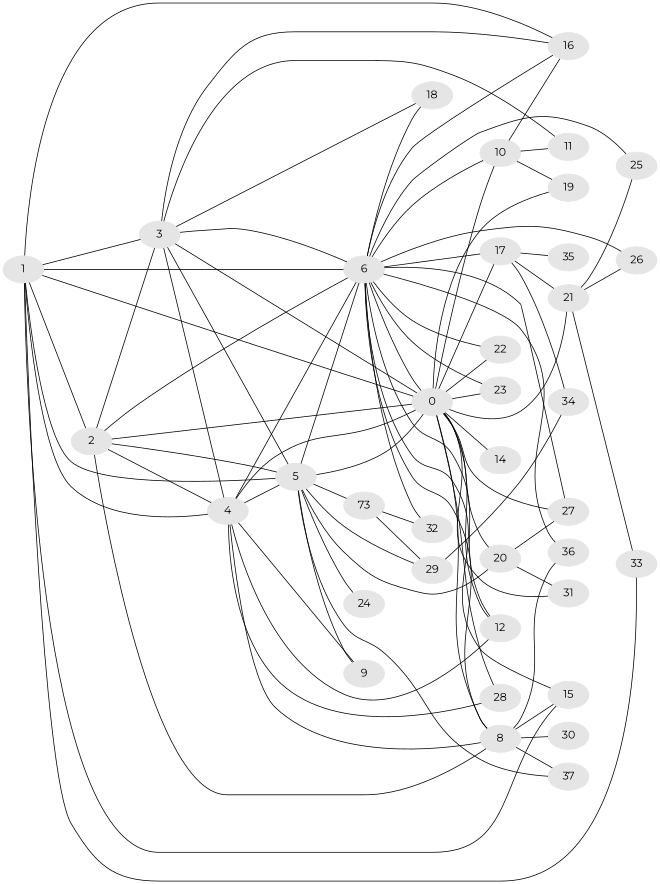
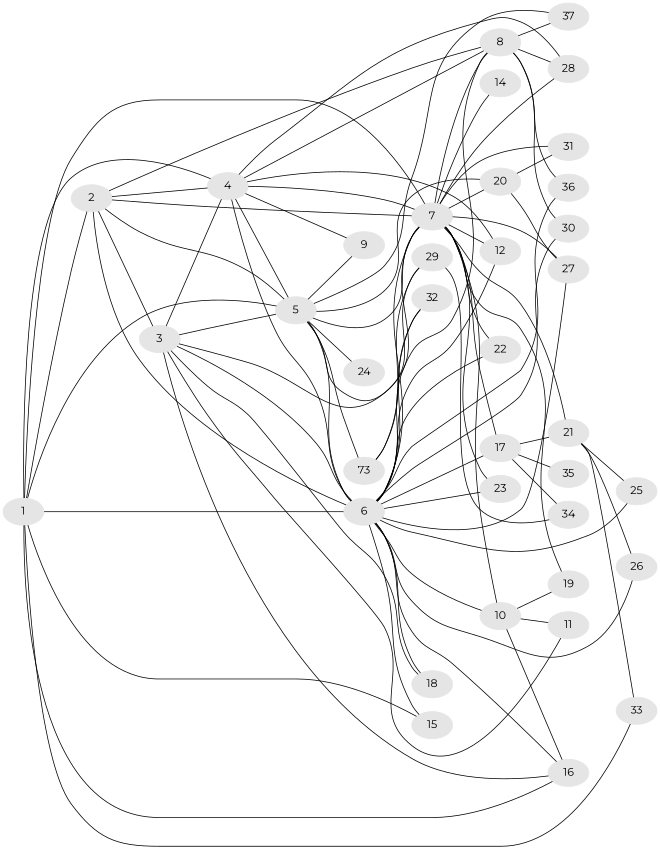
edge "3" -- "1": removed
edge "30" -- "6": added
node "0": label "0" -> "7"
edge "15" -- "8": now "28" -- "8"
